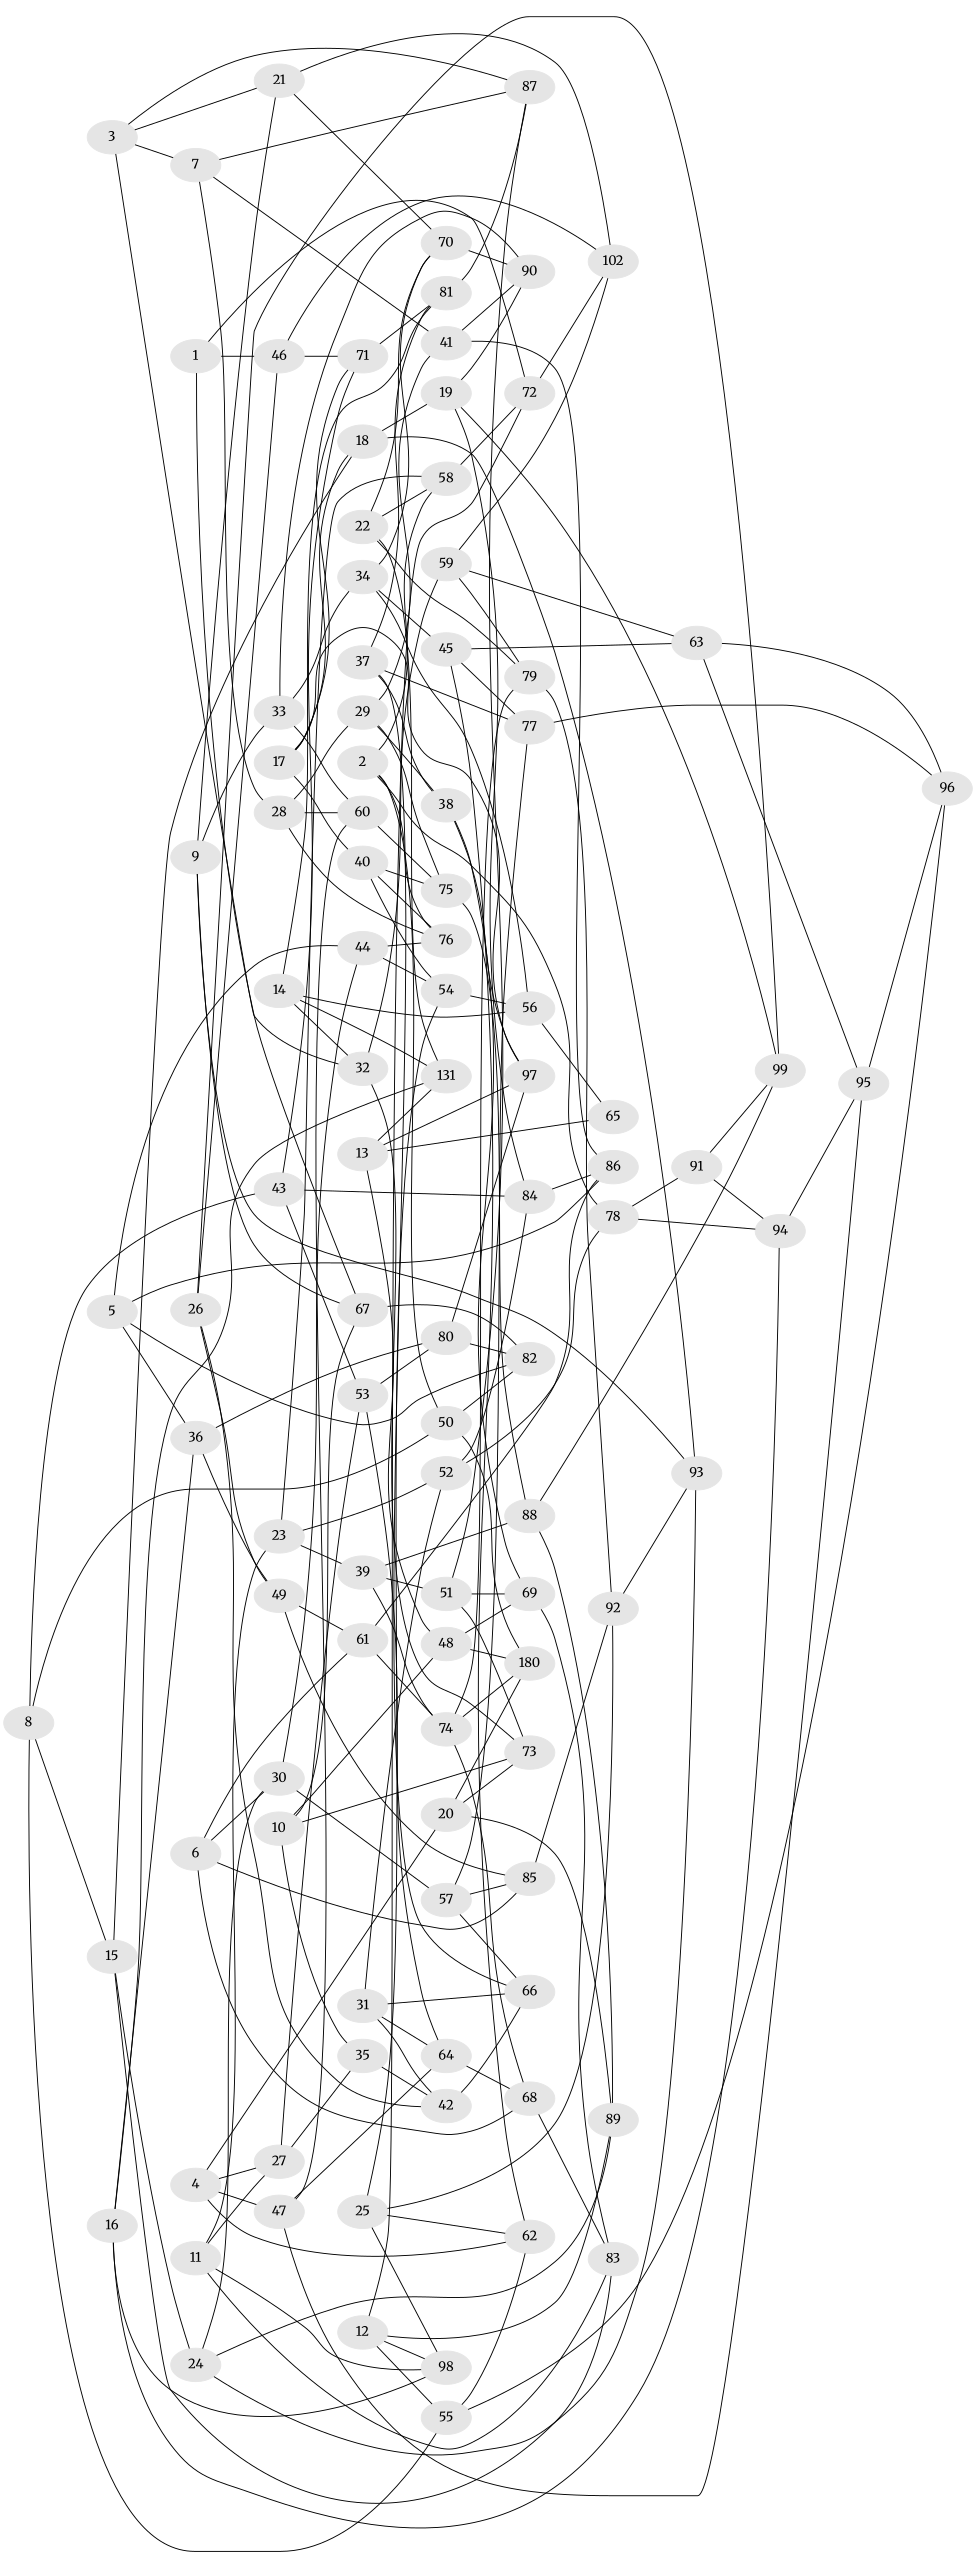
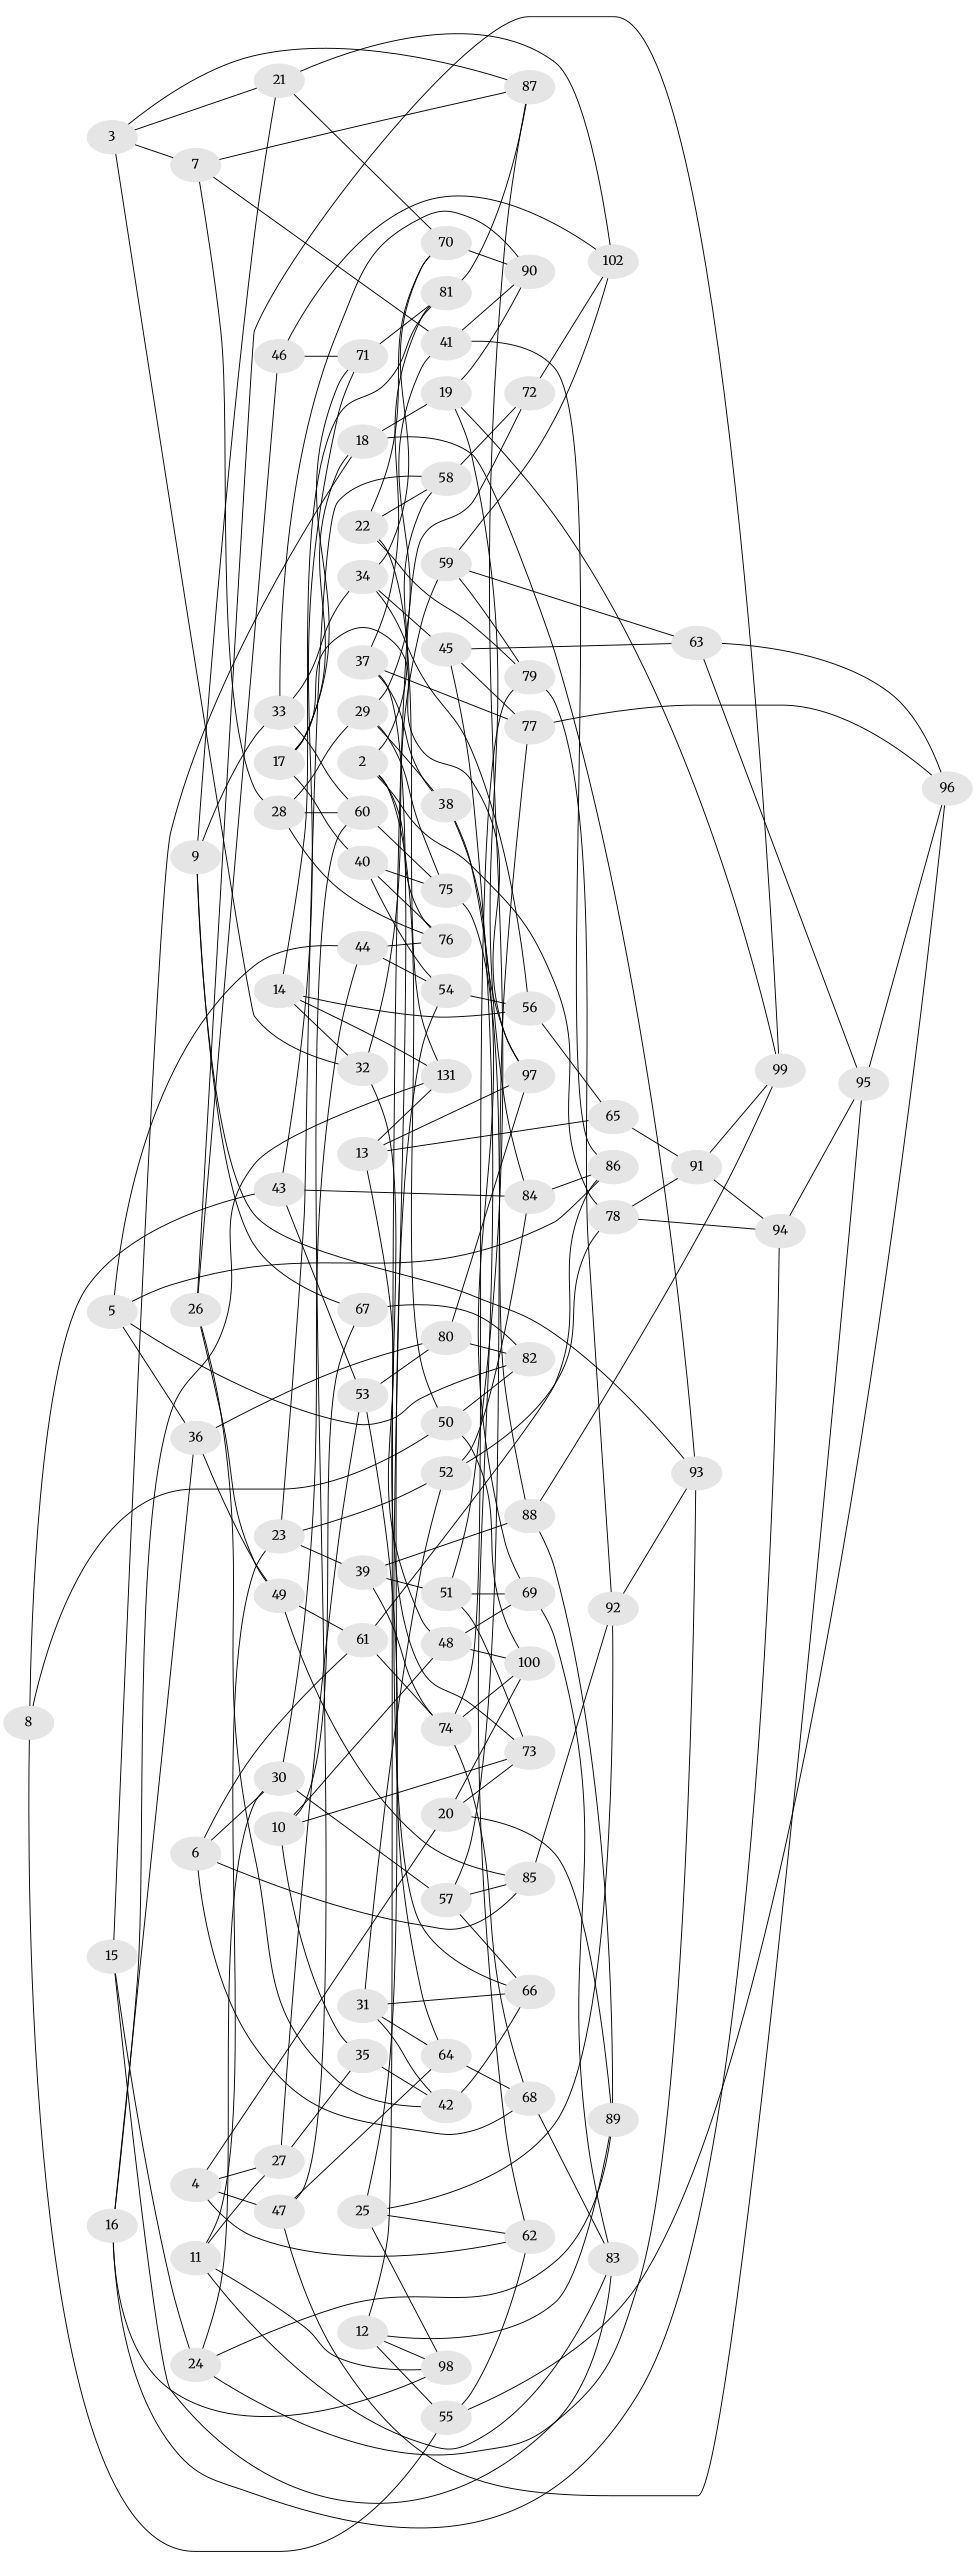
node "1": removed
edge "65" -- "91": added
node "180": label "180" -> "100"
edge "8" -- "15": removed
